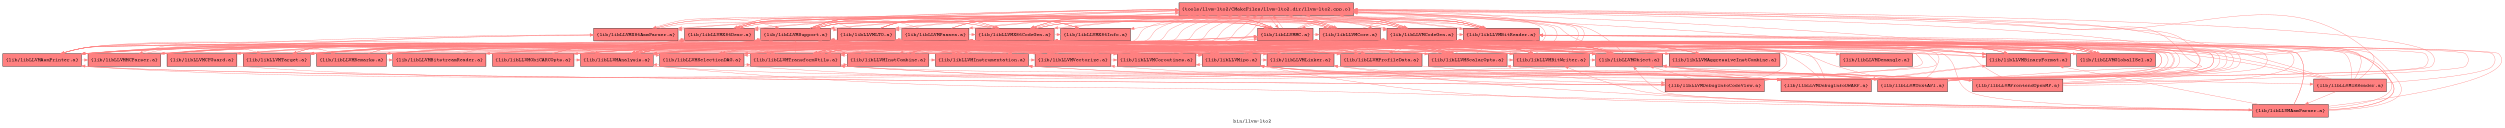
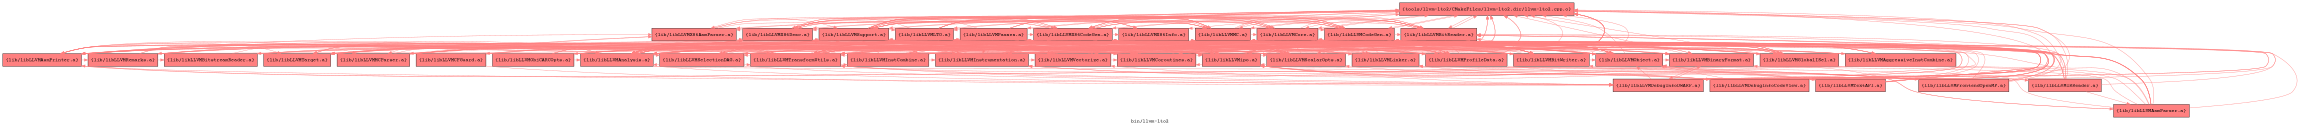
edge "{lib/libLLVMSelectionDAG.a}" -> "{lib/libLLVMCodeGen.a}": now "{lib/libLLVMSelectionDAG.a}" -> "{lib/libLLVMProfileData.a}"
edge "{lib/libLLVMAsmPrinter.a}" -> "{tools/llvm-lto2/CMakeFiles/llvm-lto2.dir/llvm-lto2.cpp.o}": removed
node "{lib/libLLVMDemangle.a}": removed
